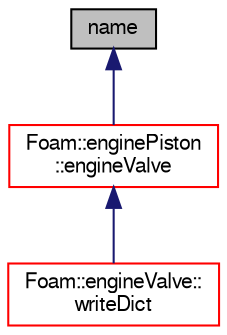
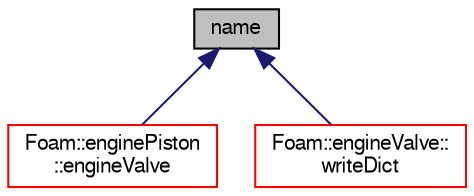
edge "Foam::engineValve:: writeDict" -> "Foam::enginePiston ::engineValve": now "Foam::engineValve:: writeDict" -> "name"
